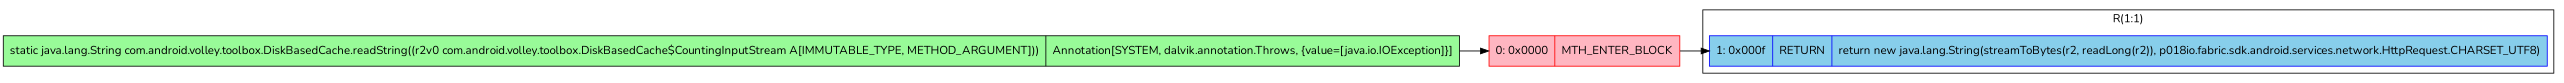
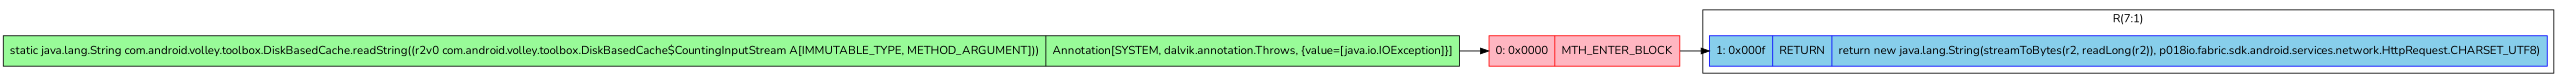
cluster "R(1:1)": label "R(1:1)" -> "R(7:1)"
